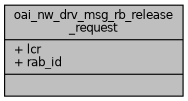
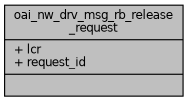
node "oai_nw_drv_msg_rb_release": text "+ rab_id" -> "+ request_id"
